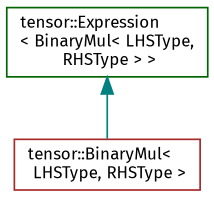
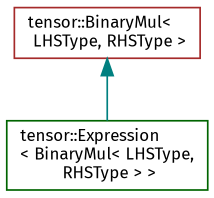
edge "tensor::BinaryMul< LHSType, RHSType >" -> "tensor::Expression < BinaryMul< LHSType, RHSType > >": reversed
